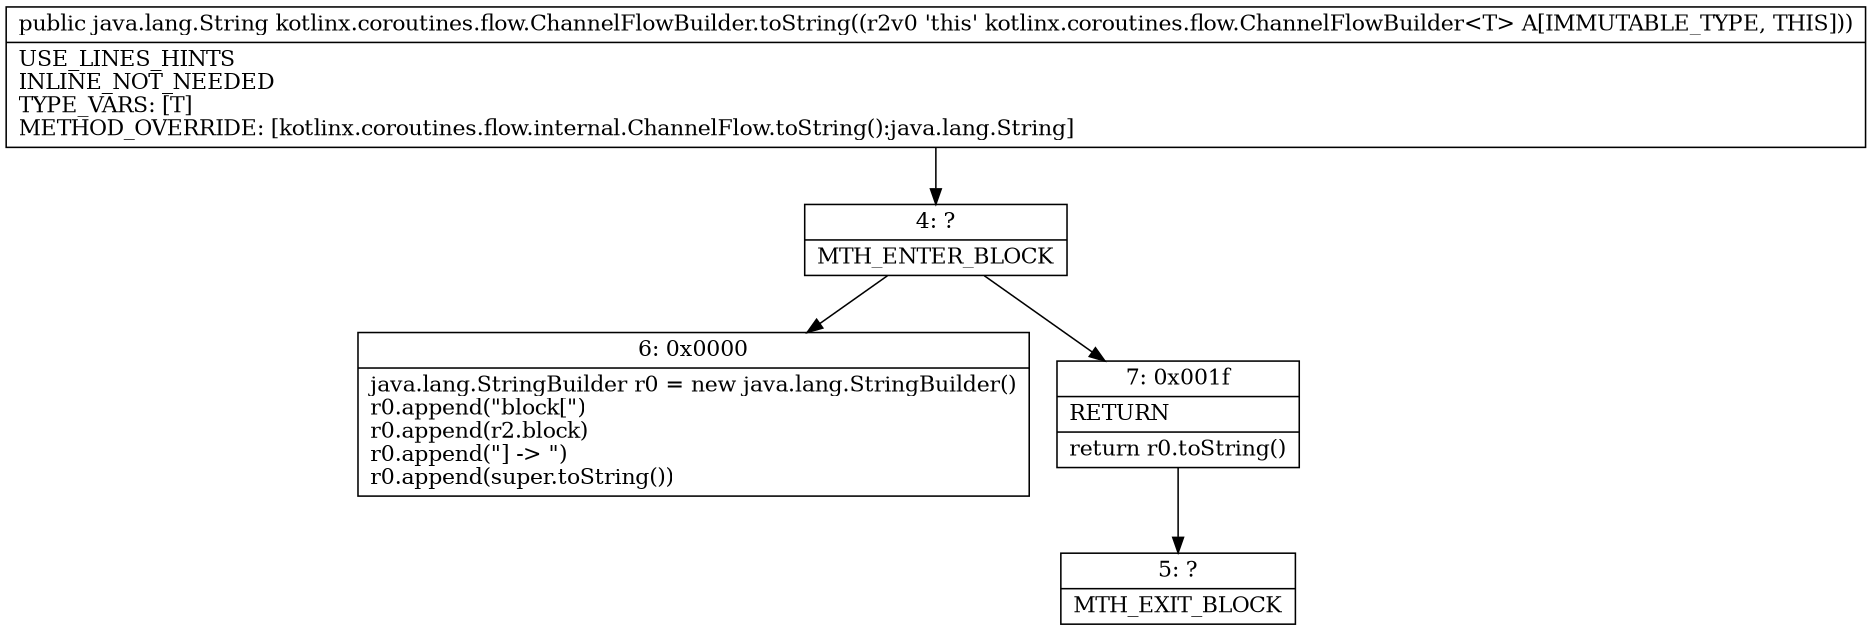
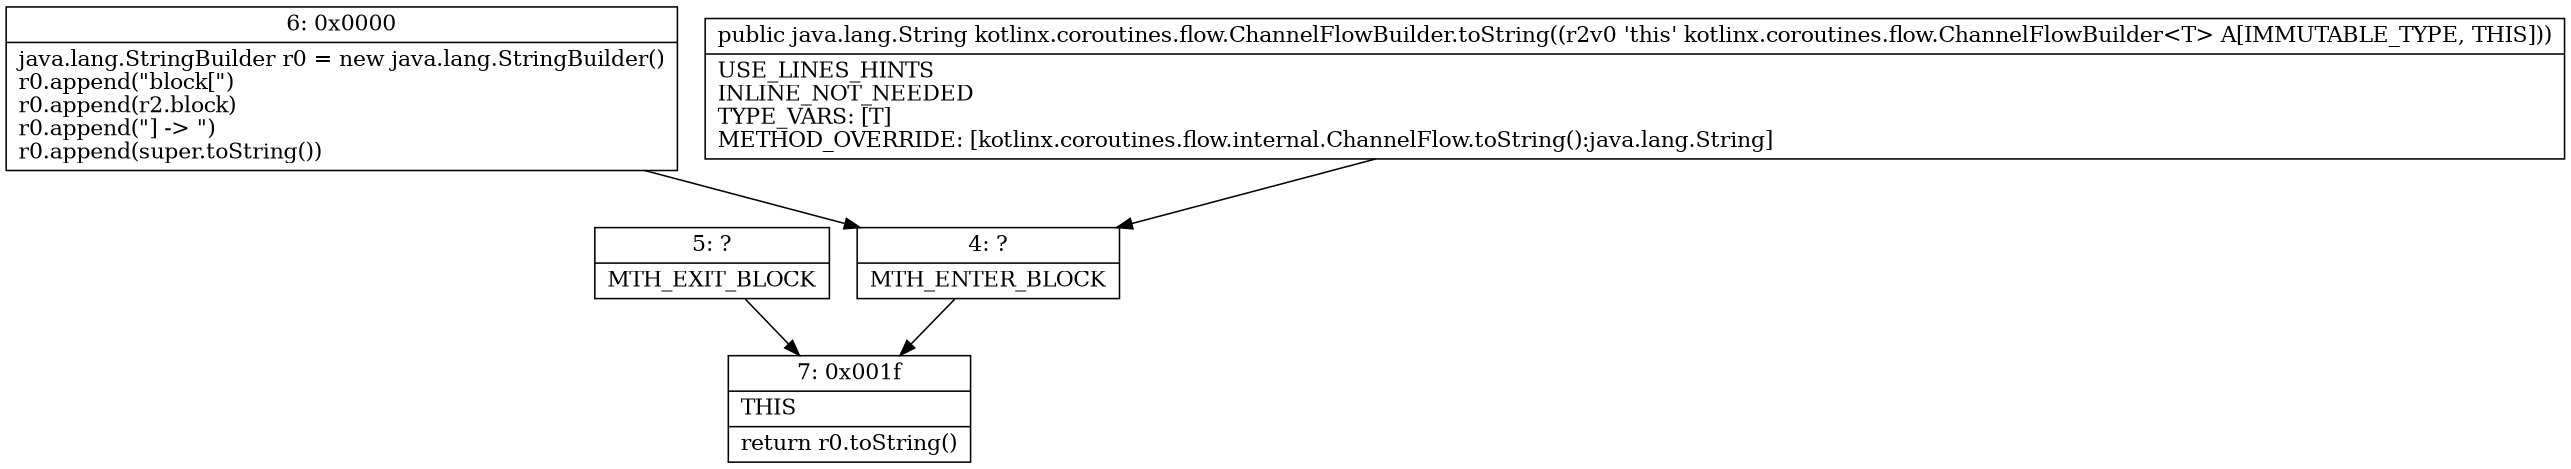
edge "4: ?" -> "6: 0x0000": reversed
node "7: 0x001f": text "RETURN" -> "THIS"
edge "7: 0x001f" -> "5: ?": reversed
